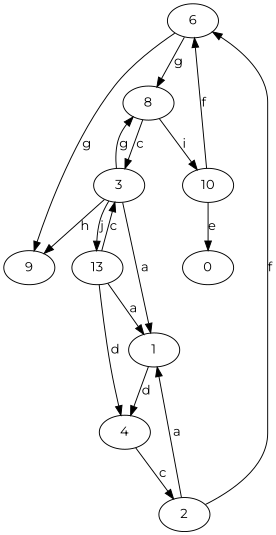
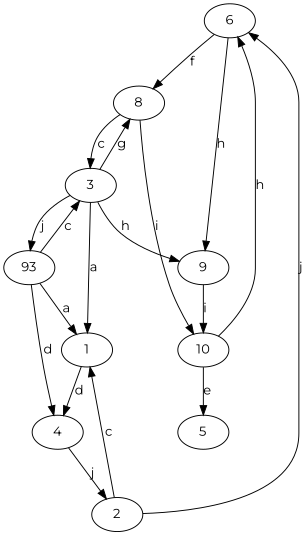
edge "6" -> "8": label "g" -> "f"
edge "10" -> "6": label "f" -> "h"
edge "6" -> "9": label "g" -> "h"
node "13": label "13" -> "93"
node "0": label "0" -> "5"
edge "2" -> "6": label "f" -> "j"
edge "9" -> "10": added, label "i"
edge "2" -> "1": label "a" -> "c"
edge "4" -> "2": label "c" -> "j"
